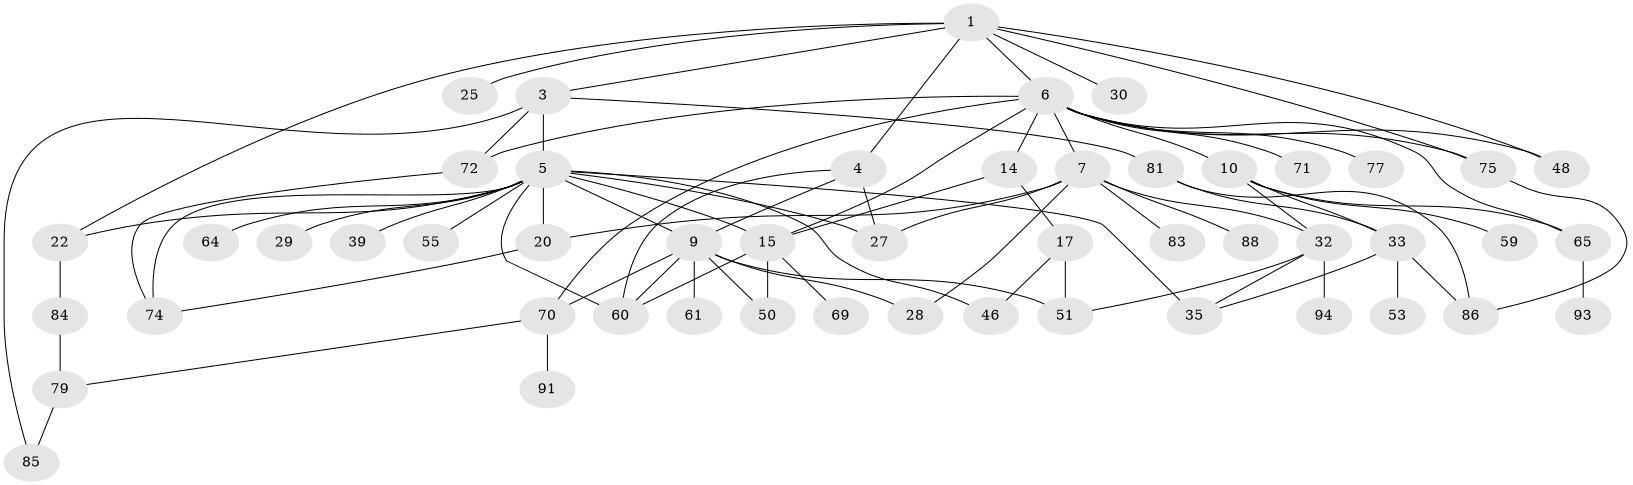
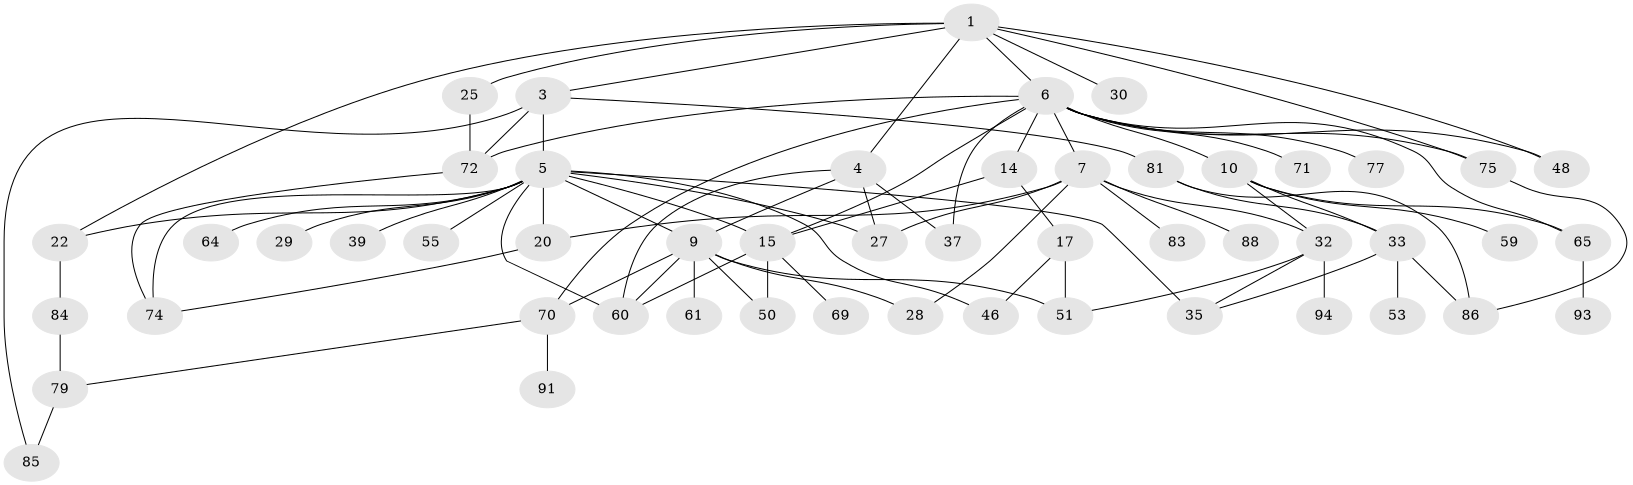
edge "25" -- "72": added
node "37": added
